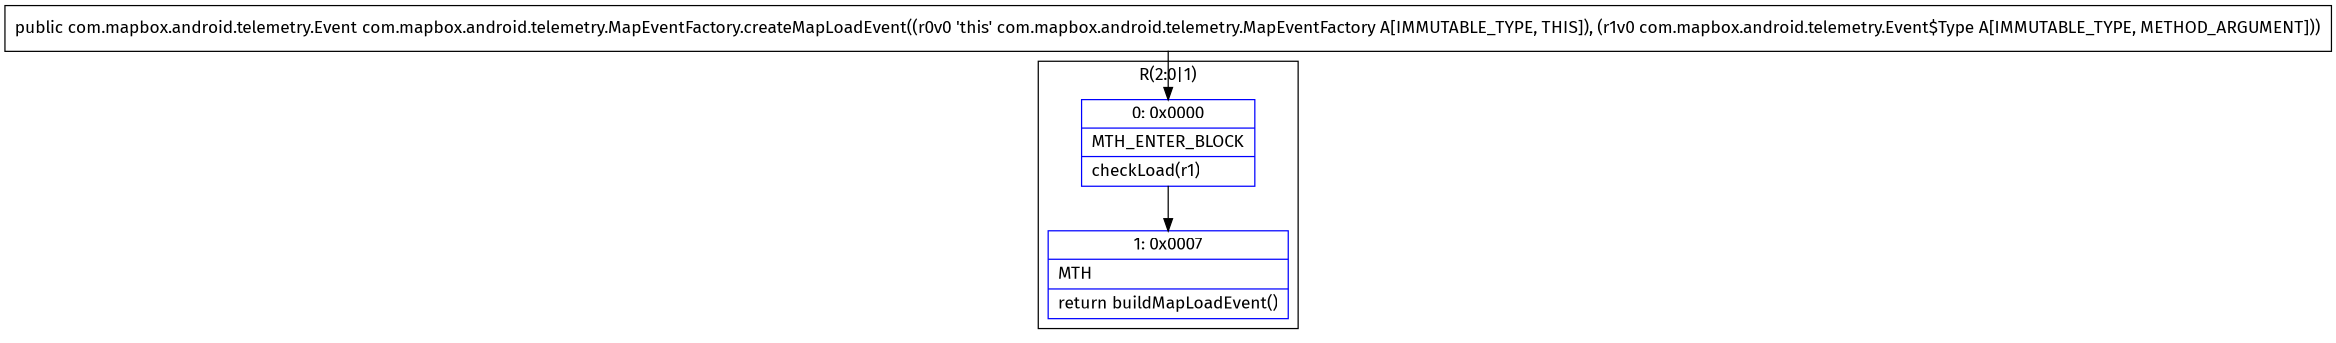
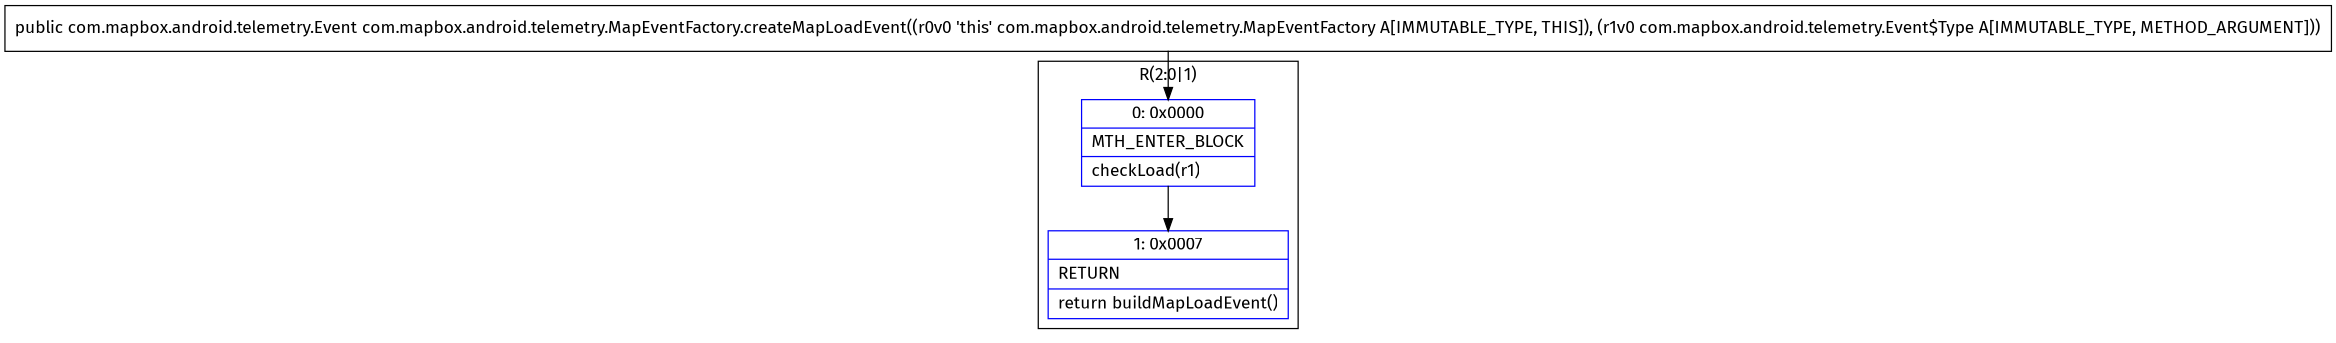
node "1: 0x0007": text "MTH" -> "RETURN"
